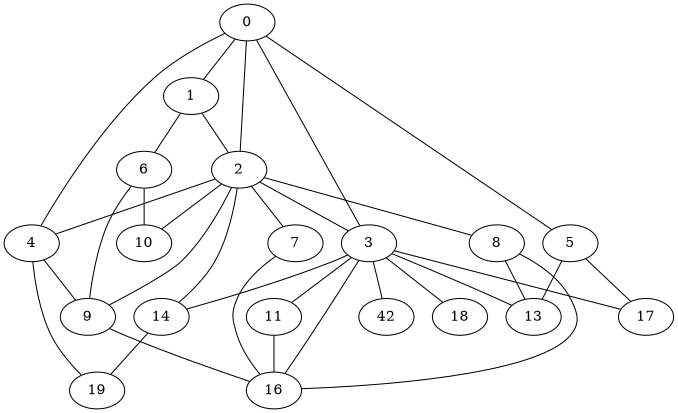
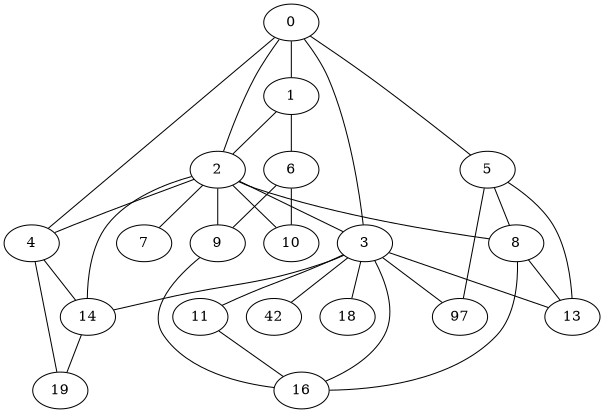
edge "5" -- "8": added
edge "4" -- "9": now "4" -- "14"
edge "7" -- "16": removed
node "17": label "17" -> "97"
